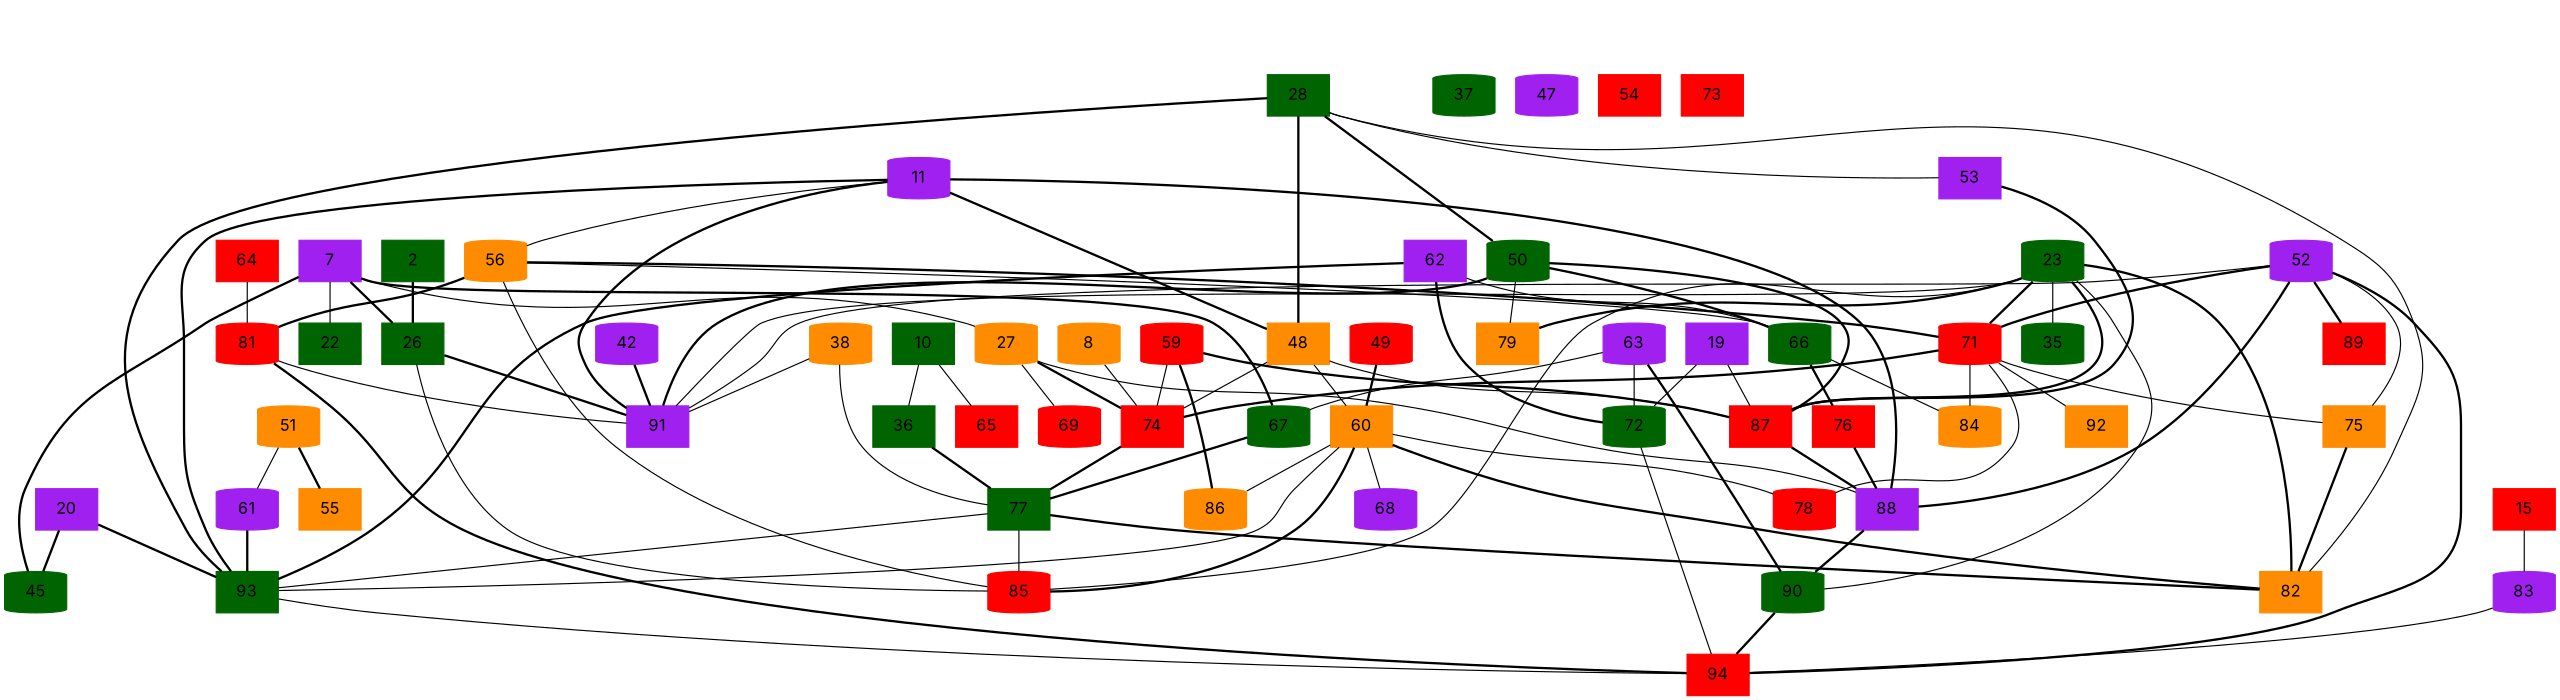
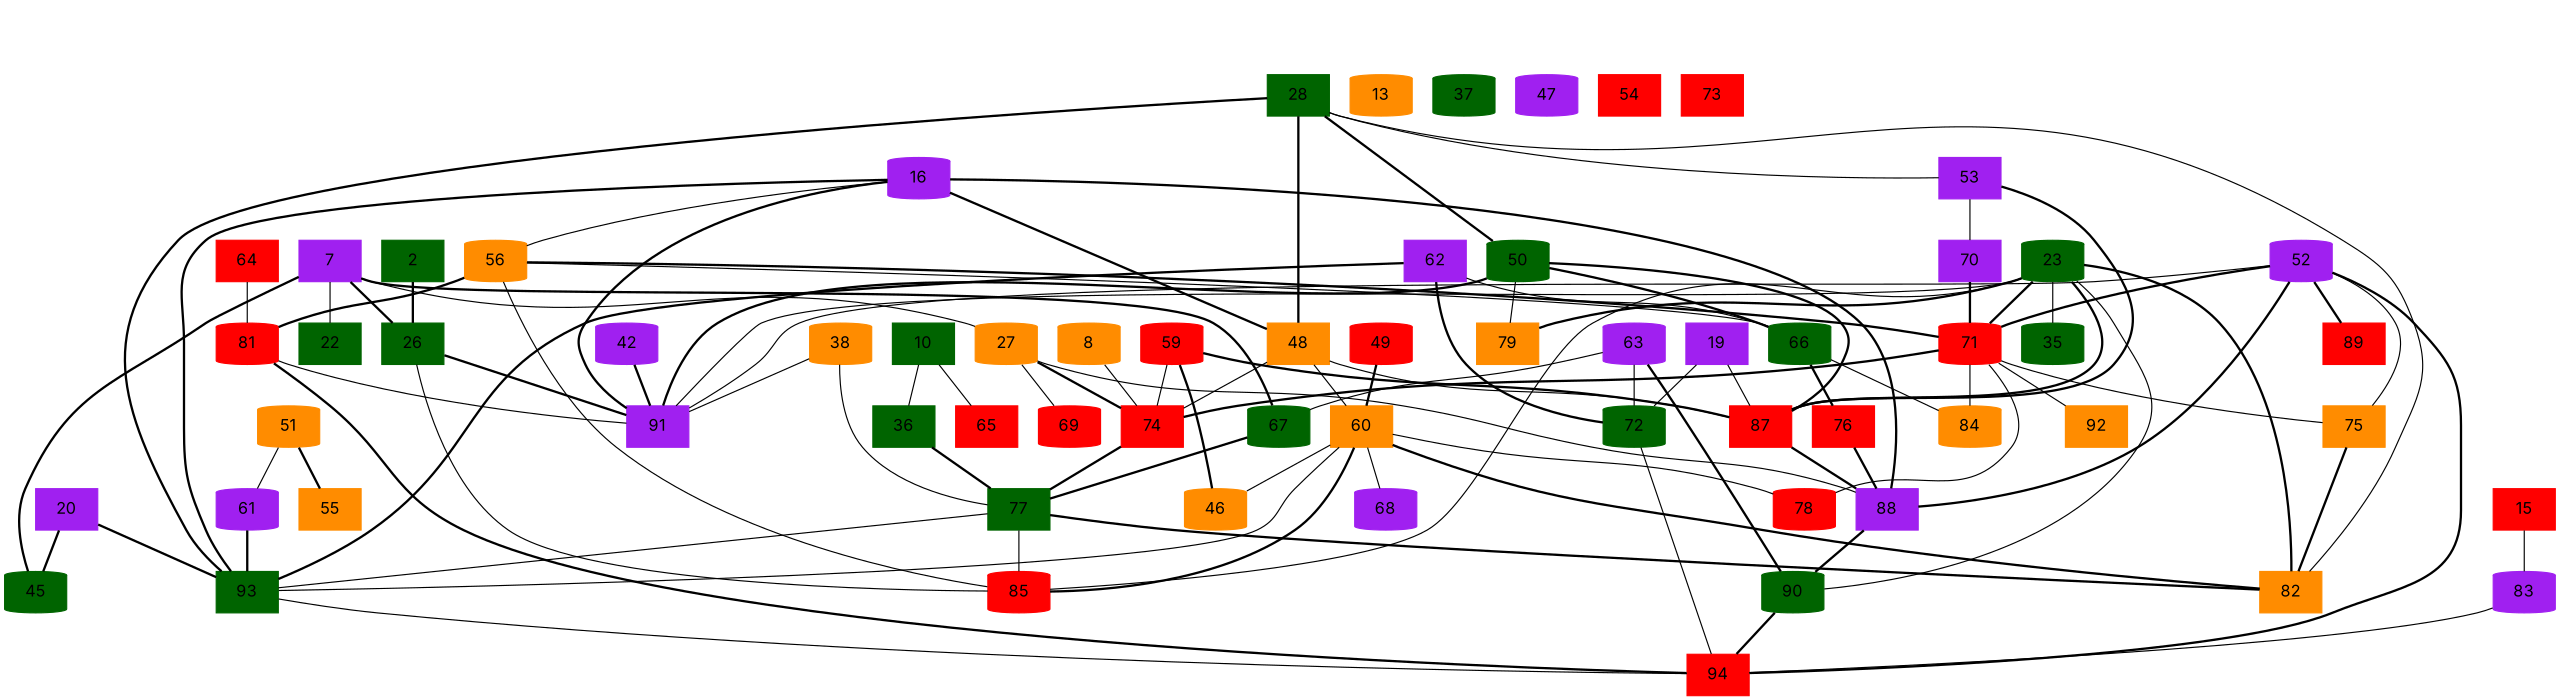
node "13": added
node "11": label "11" -> "16"
node "70": added
node "86": label "86" -> "46"
